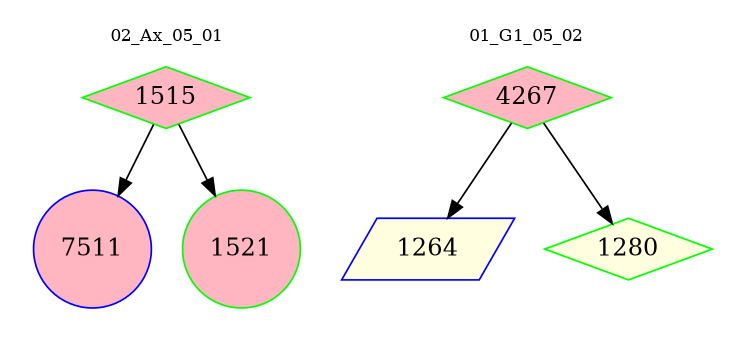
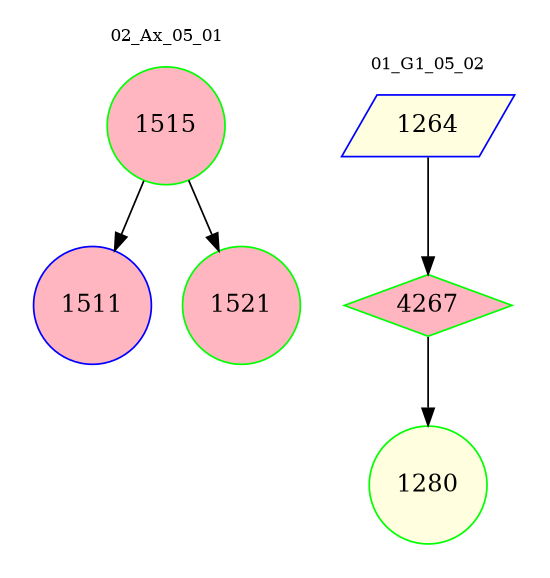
node "1515": shape diamond -> circle
edge "4267" -> "1264": reversed
node "7511": label "7511" -> "1511"
node "1280": shape diamond -> circle
